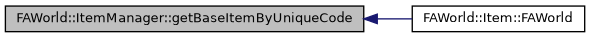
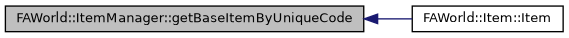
node "FAWorld::Item::FAWorld": label "FAWorld::Item::FAWorld" -> "FAWorld::Item::Item"
